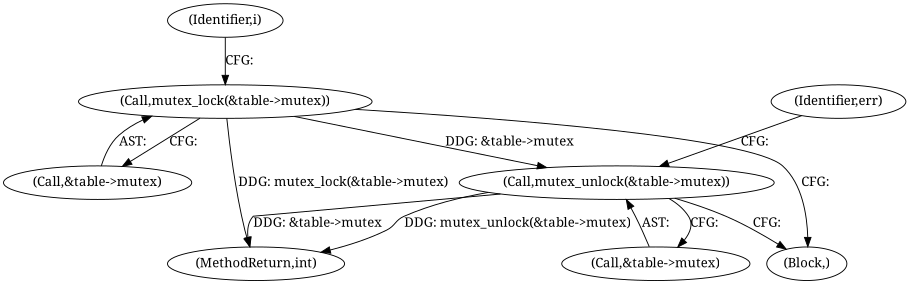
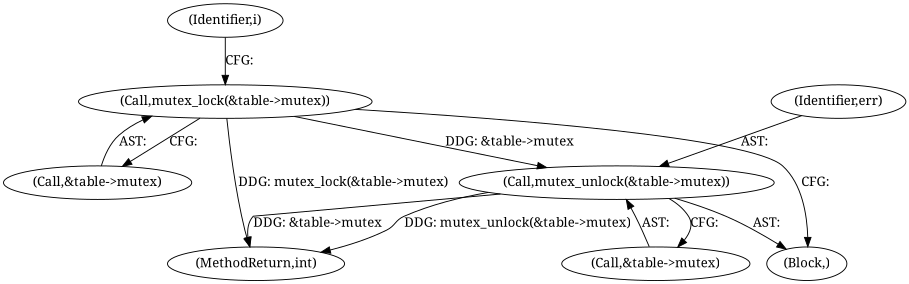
edge "(Identifier,err)" -> "(Call,mutex_unlock(&table->mutex))": label "CFG: " -> "AST: "
edge "(Call,mutex_unlock(&table->mutex))" -> "(Block,)": label "CFG: " -> "AST: "
